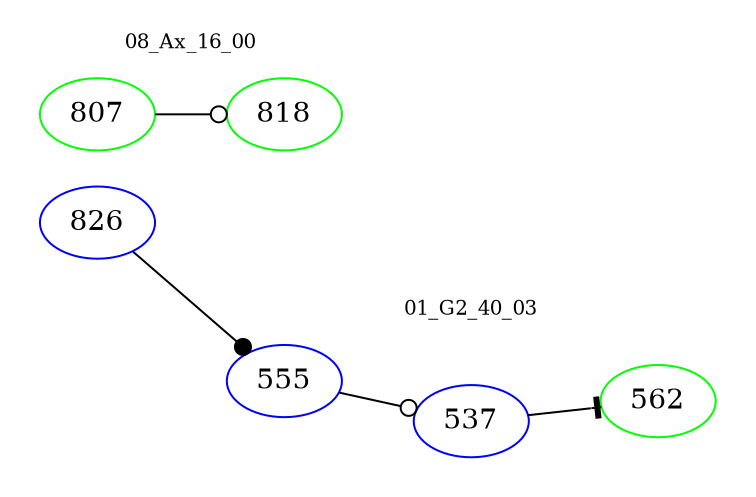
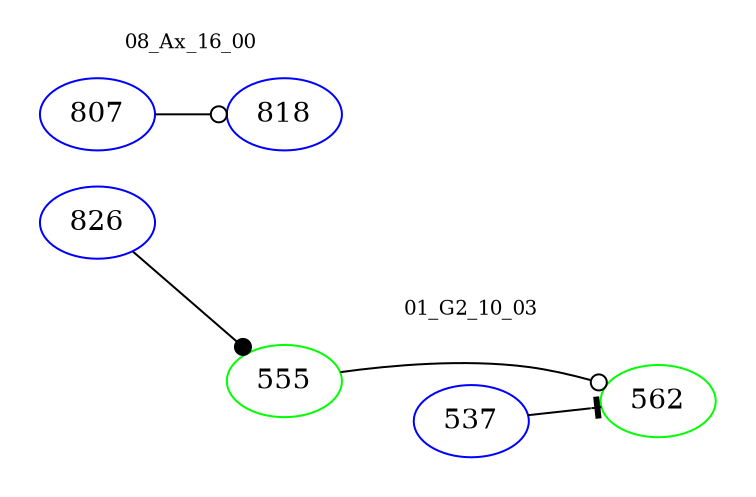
node "807": color green -> blue
node "818": color green -> blue
cluster "01_G2_40_03": label "01_G2_40_03" -> "01_G2_10_03"
node "555": color blue -> green
edge "555" -> "537": now "555" -> "562"
